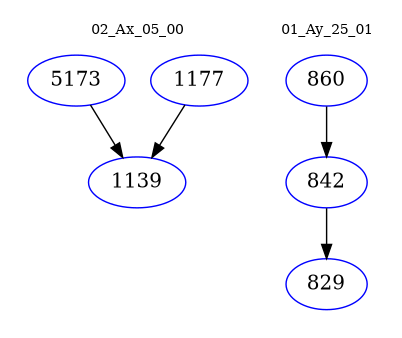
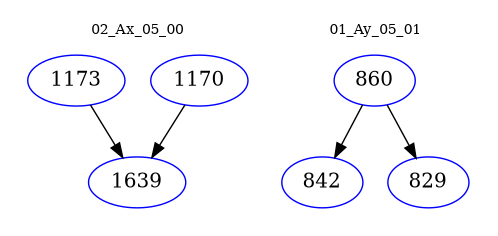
cluster "01_Ay_25_01": label "01_Ay_25_01" -> "01_Ay_05_01"
node "5173": label "5173" -> "1173"
node "1177": label "1177" -> "1170"
node "1139": label "1139" -> "1639"
edge "842" -> "829": now "860" -> "829"
